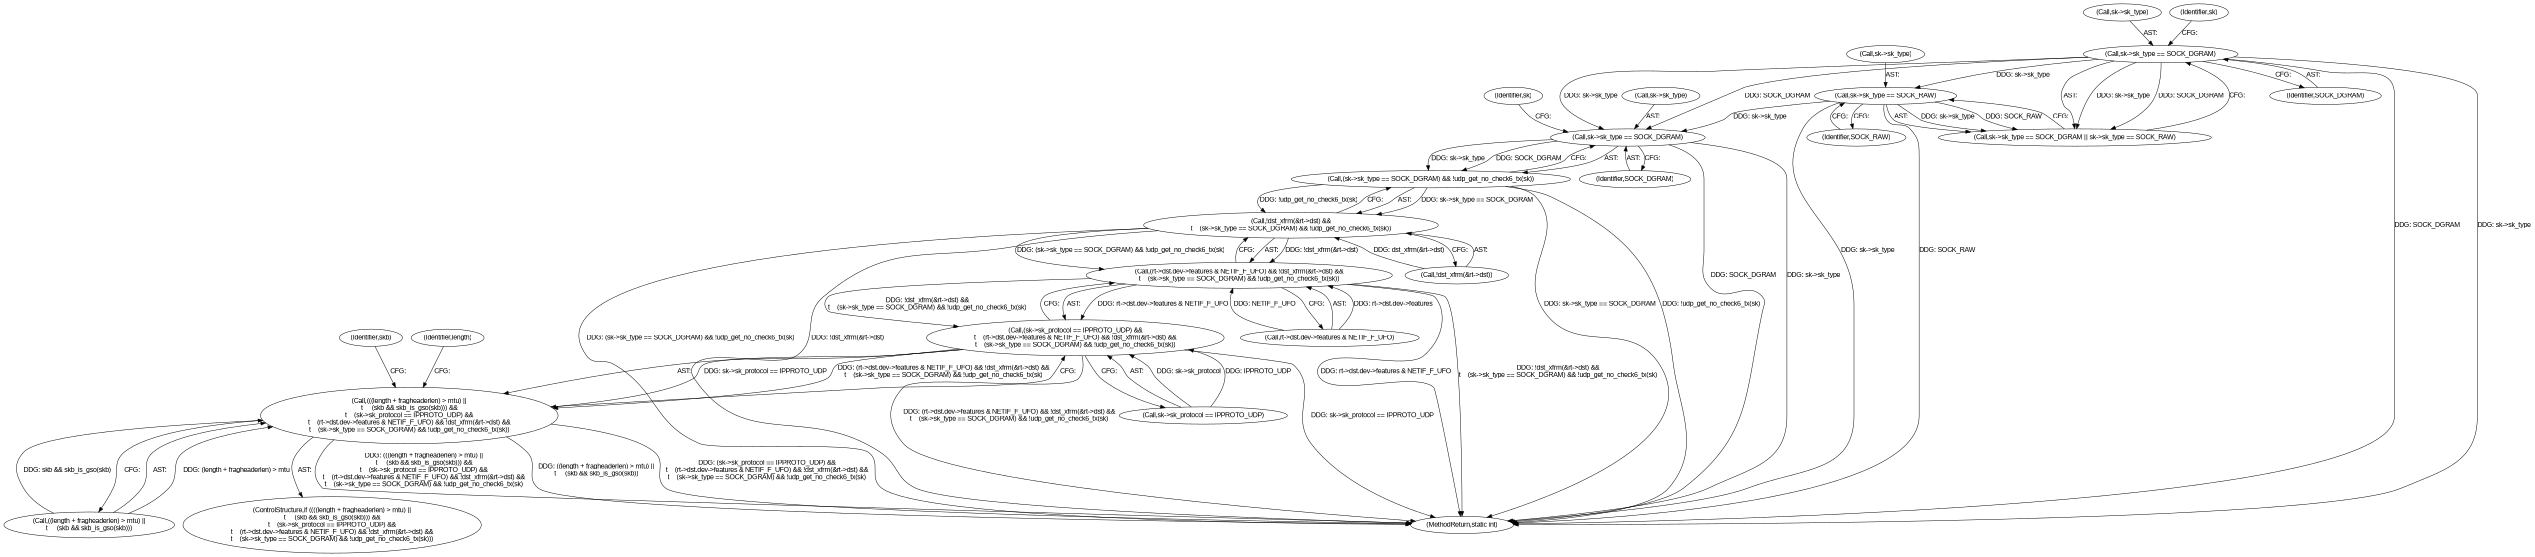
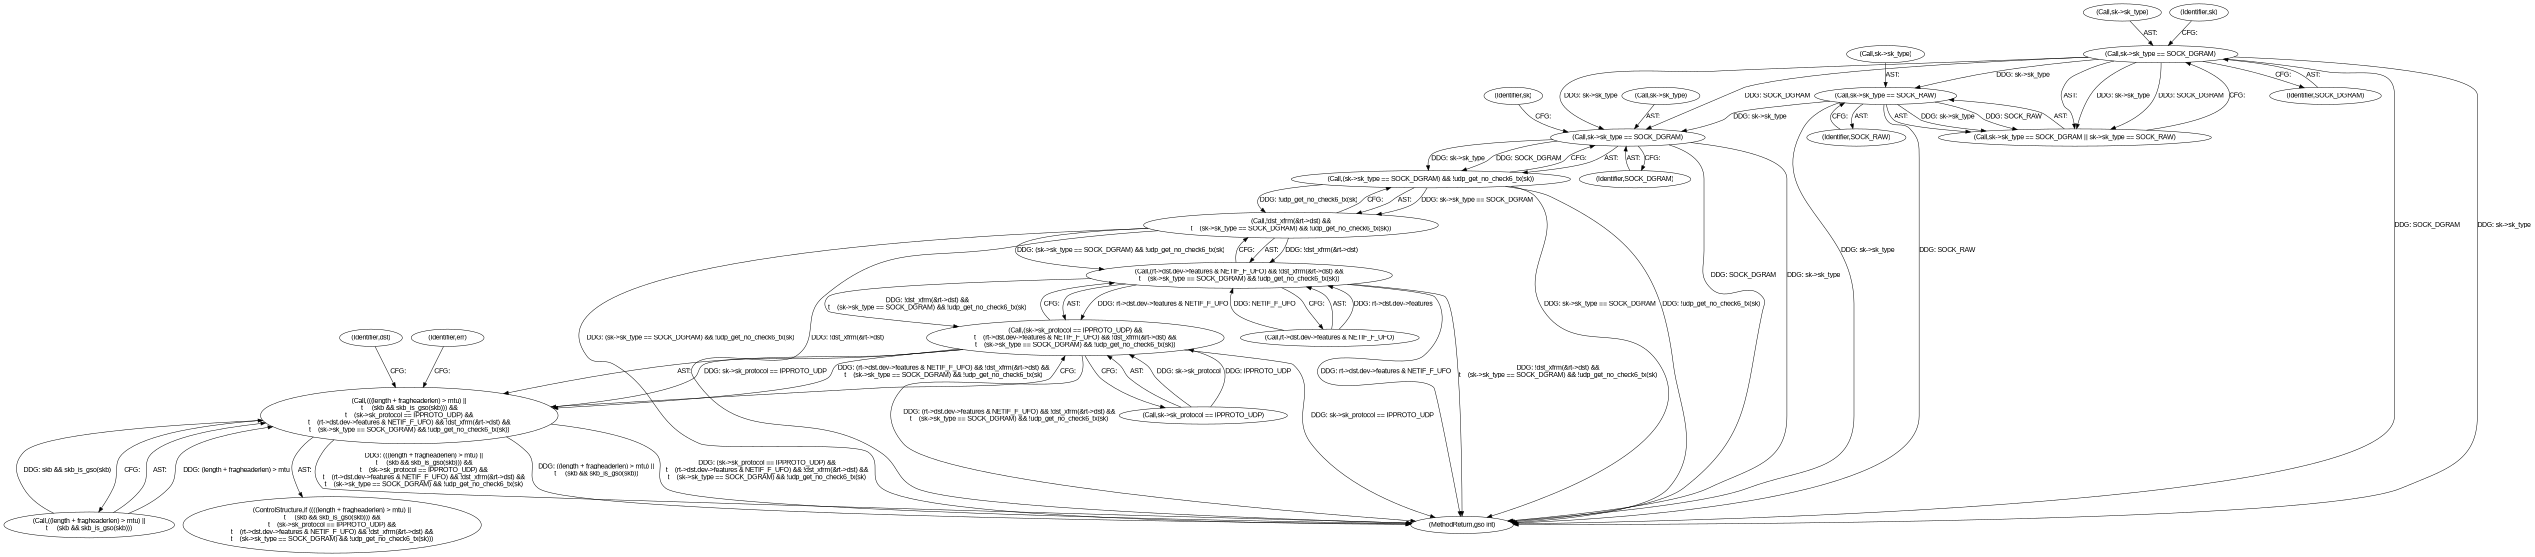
edge "(Call,sk->sk_type == SOCK_RAW)" -> "(Identifier,SOCK_RAW)": label "CFG: " -> "AST: "
edge "(Call,sk->sk_type == SOCK_DGRAM || sk->sk_type == SOCK_RAW)" -> "(Call,sk->sk_type == SOCK_RAW)": label "CFG: " -> "AST: "
node "(Call,!dst_xfrm(&rt->dst))": removed
node "(Identifier,skb)": label "(Identifier,skb)" -> "(Identifier,dst)"
node "(Identifier,length)": label "(Identifier,length)" -> "(Identifier,err)"
node "(MethodReturn,static int)": label "(MethodReturn,static int)" -> "(MethodReturn,gso int)"
